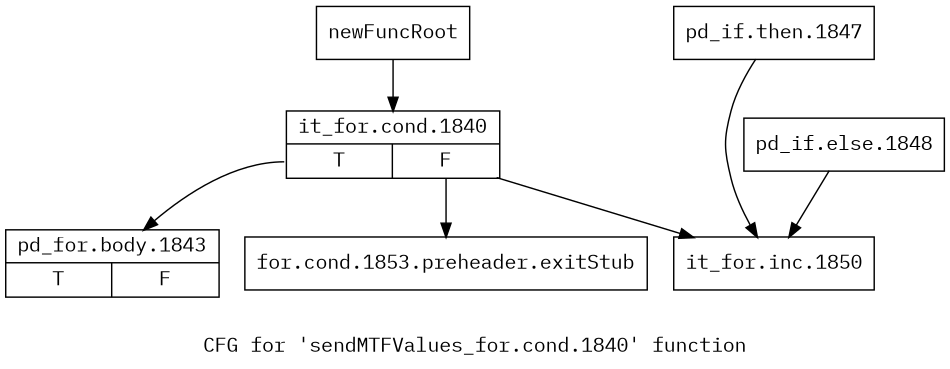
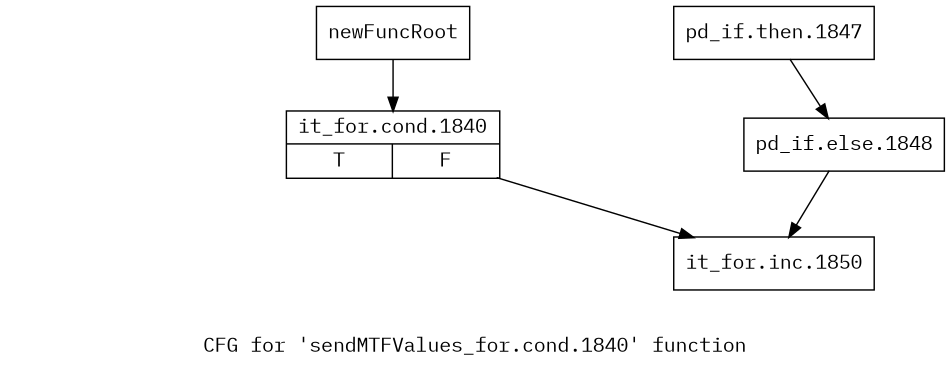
edge "pd_if.then.1847" -> "it_for.inc.1850": now "pd_if.then.1847" -> "pd_if.else.1848"
node "pd_for.body.1843": removed
node "for.cond.1853.preheader.exitStub": removed
